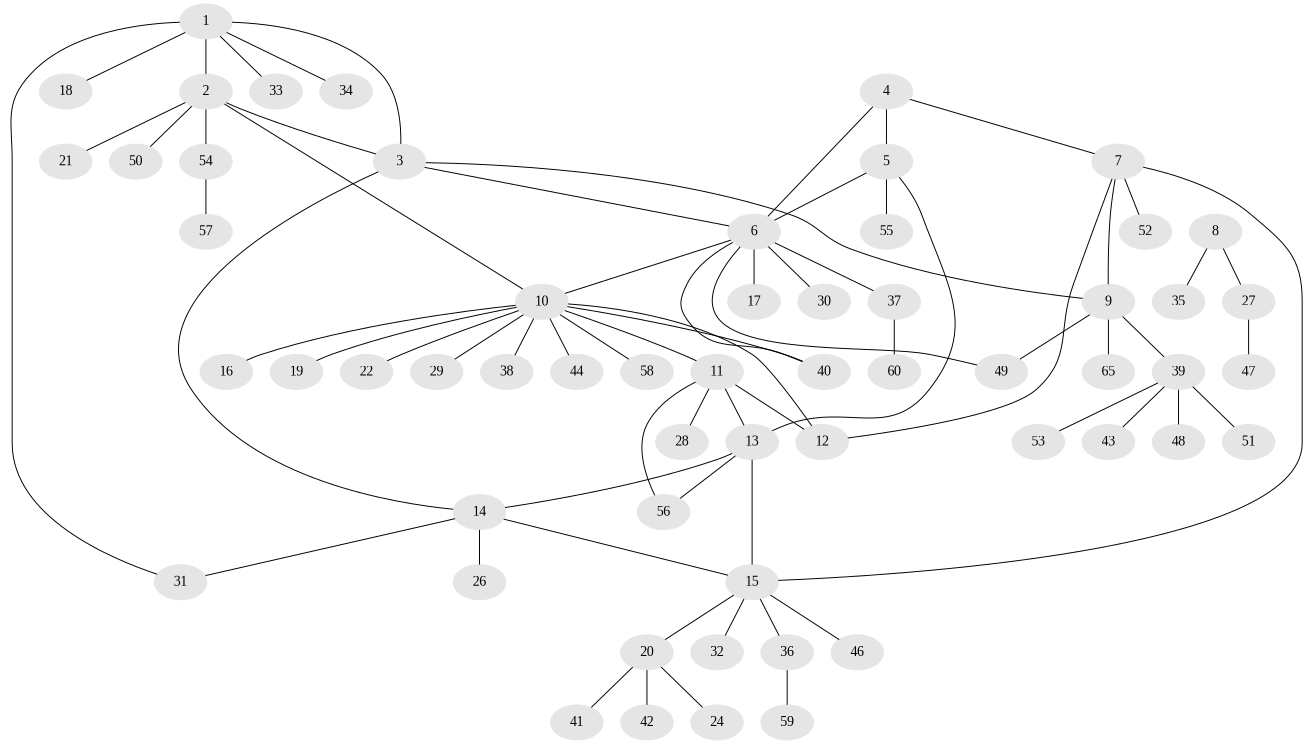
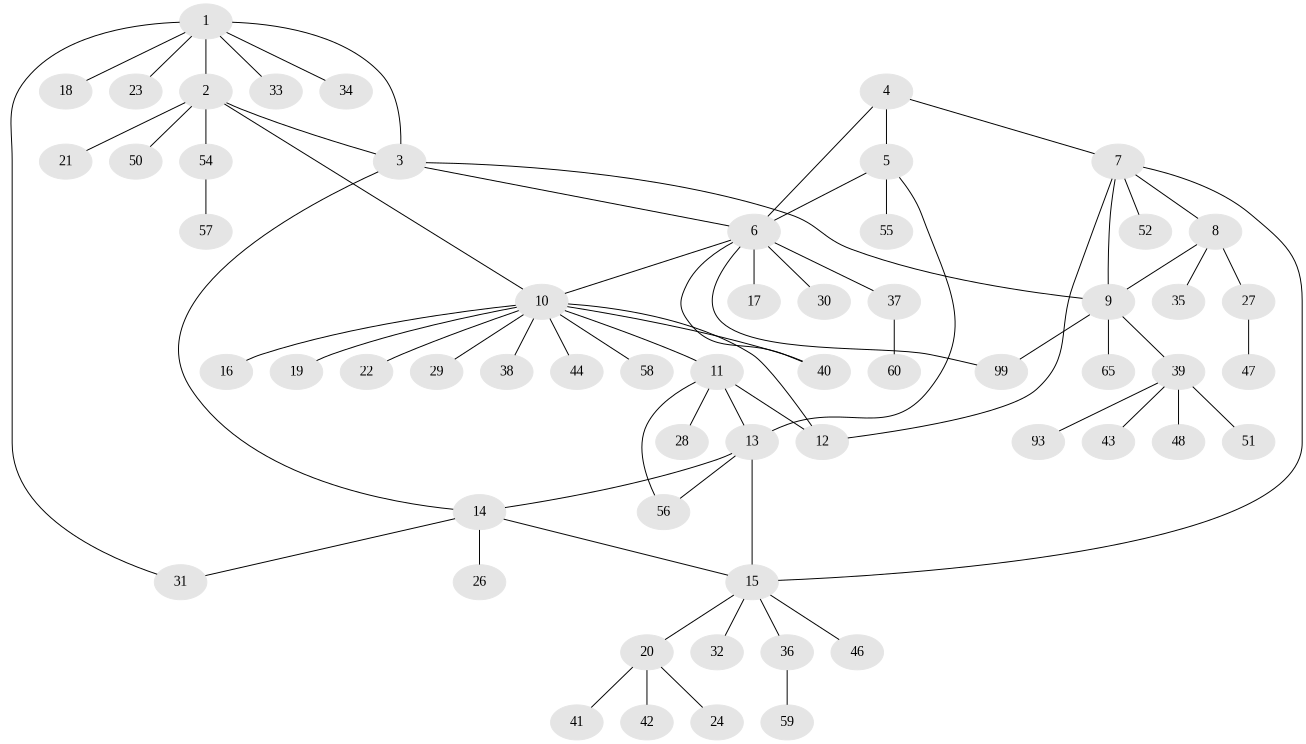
node "23": added
edge "7" -- "8": added
edge "8" -- "9": added
node "49": label "49" -> "99"
node "53": label "53" -> "93"
